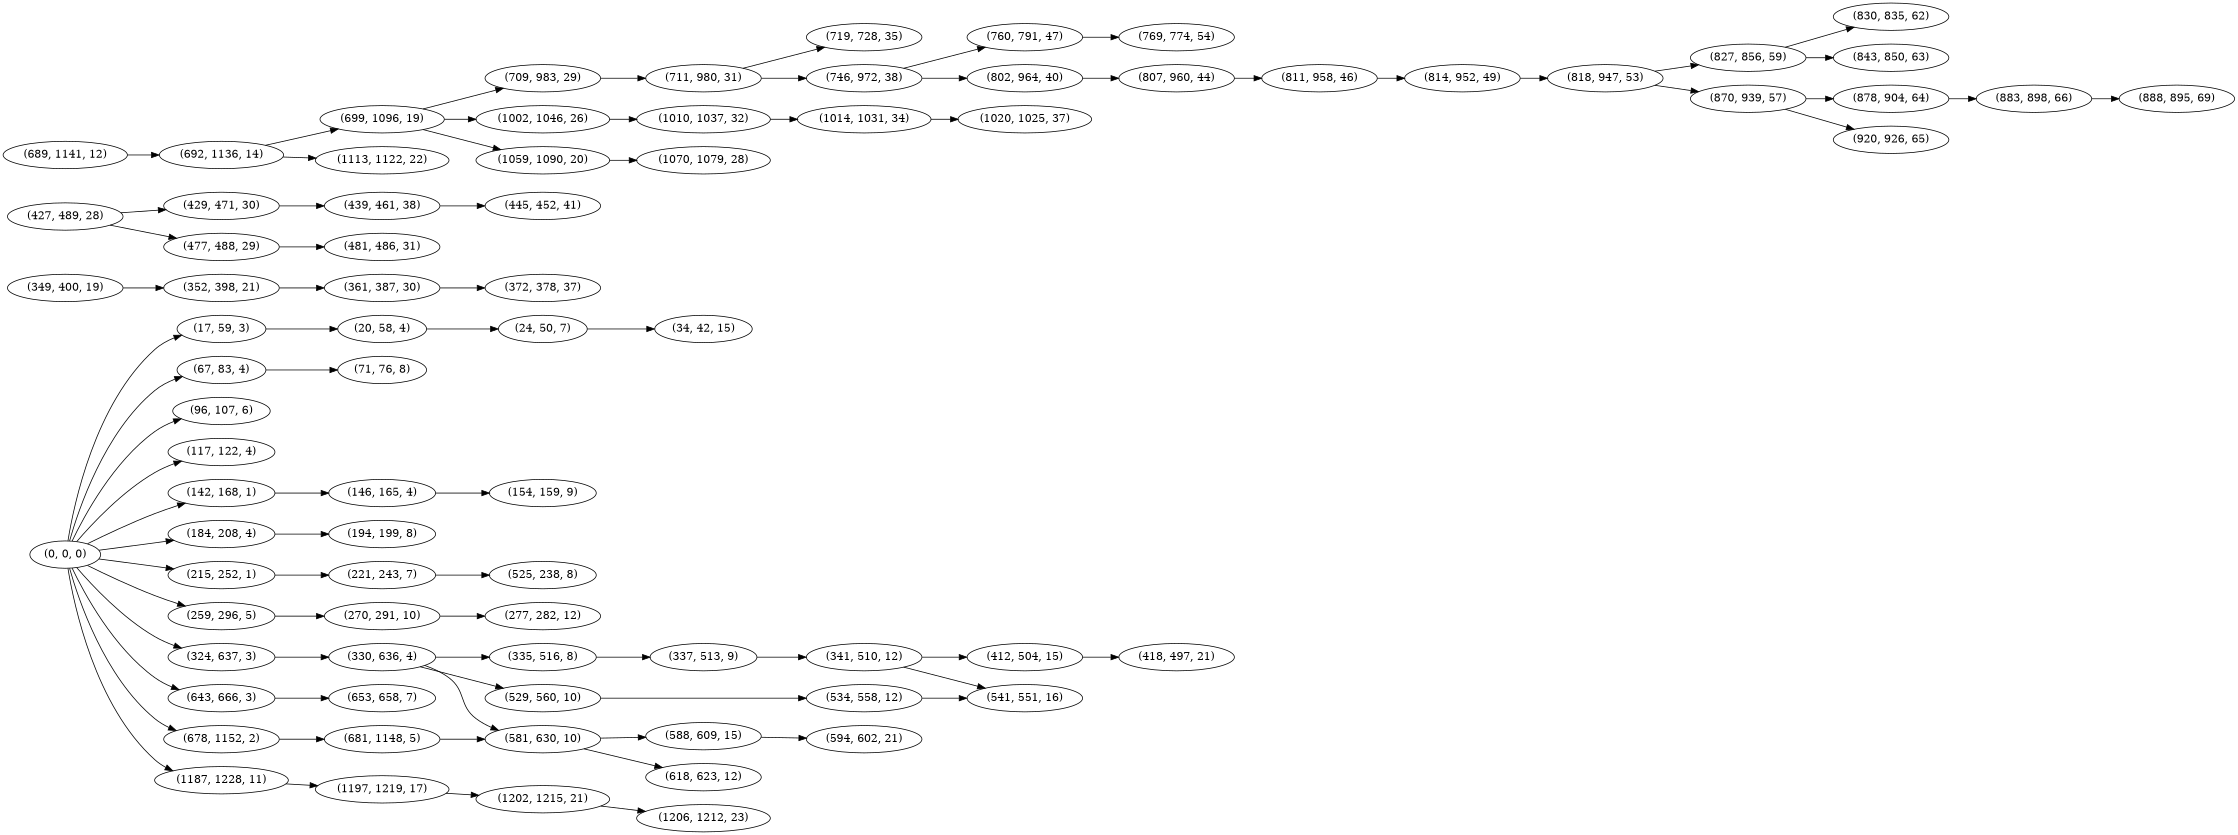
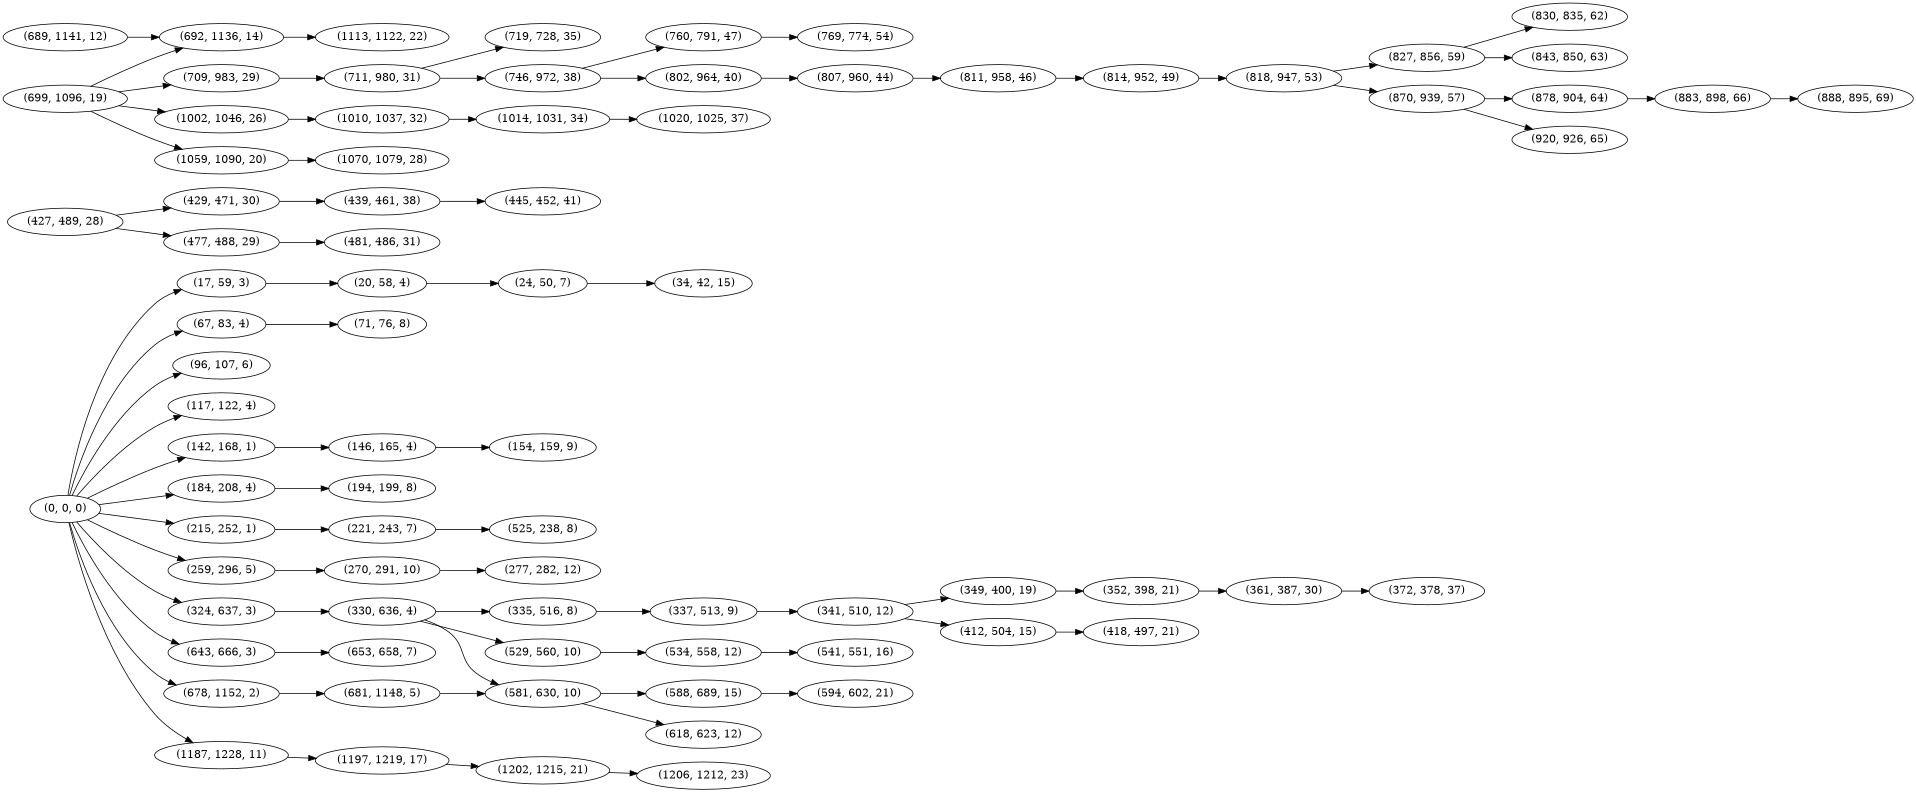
edge "(692, 1136, 14)" -> "(699, 1096, 19)": reversed
edge "(341, 510, 12)" -> "(541, 551, 16)": now "(341, 510, 12)" -> "(349, 400, 19)"
node "(588, 609, 15)": label "(588, 609, 15)" -> "(588, 689, 15)"
